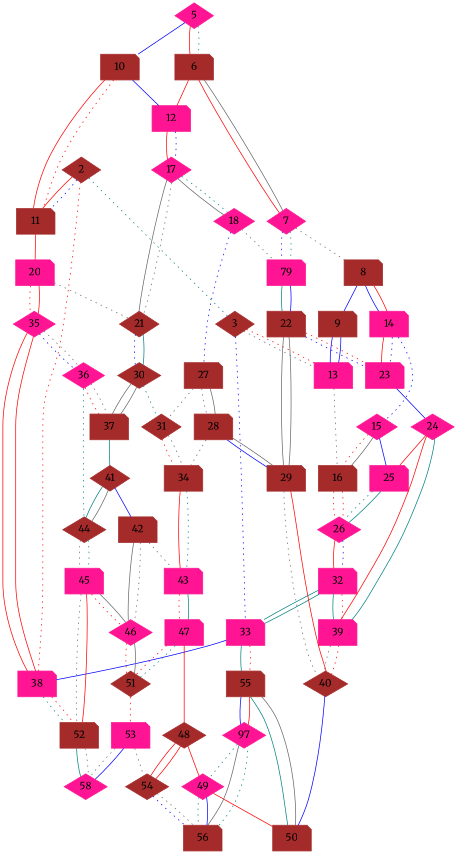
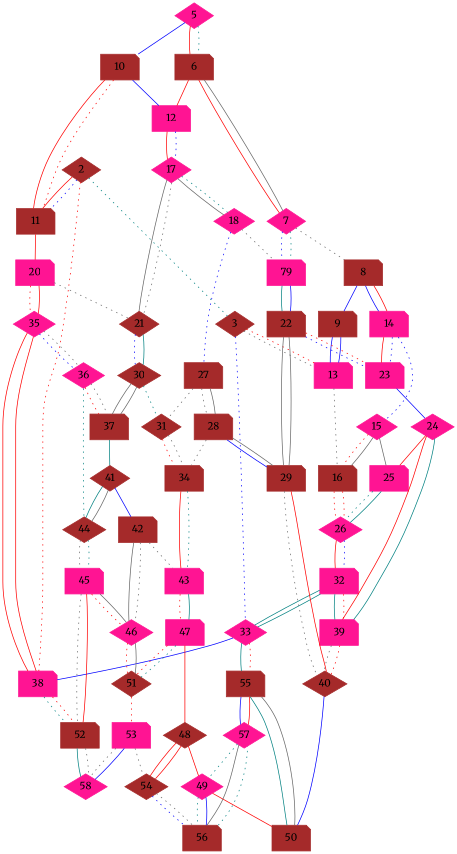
edge "15" -- "25": color blue -> gray40
node "33": shape note -> diamond
node "97": label "97" -> "57"
